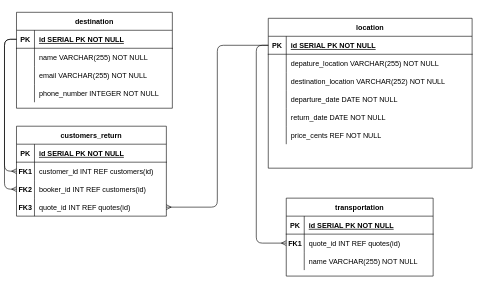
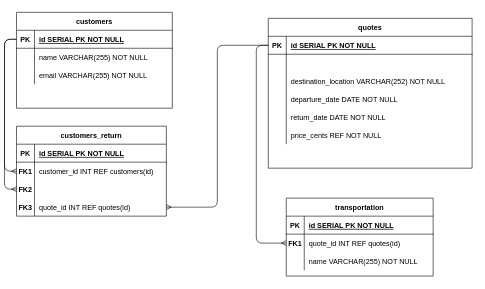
node "destination": label "destination" -> "customers"
node "location": label "location" -> "quotes"
node "depature_location VARCHAR(255) NOT NULL": removed
node "phone_number INTEGER NOT NULL": removed
node "booker_id INT REF customers(id)": removed
